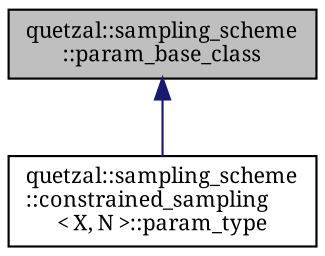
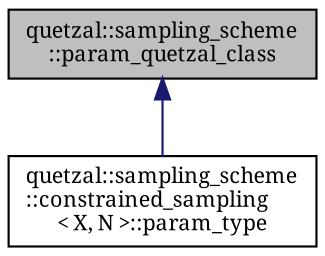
node "quetzal::sampling_scheme ::param_base_class": label "quetzal::sampling_scheme ::param_base_class" -> "quetzal::sampling_scheme ::param_quetzal_class"
